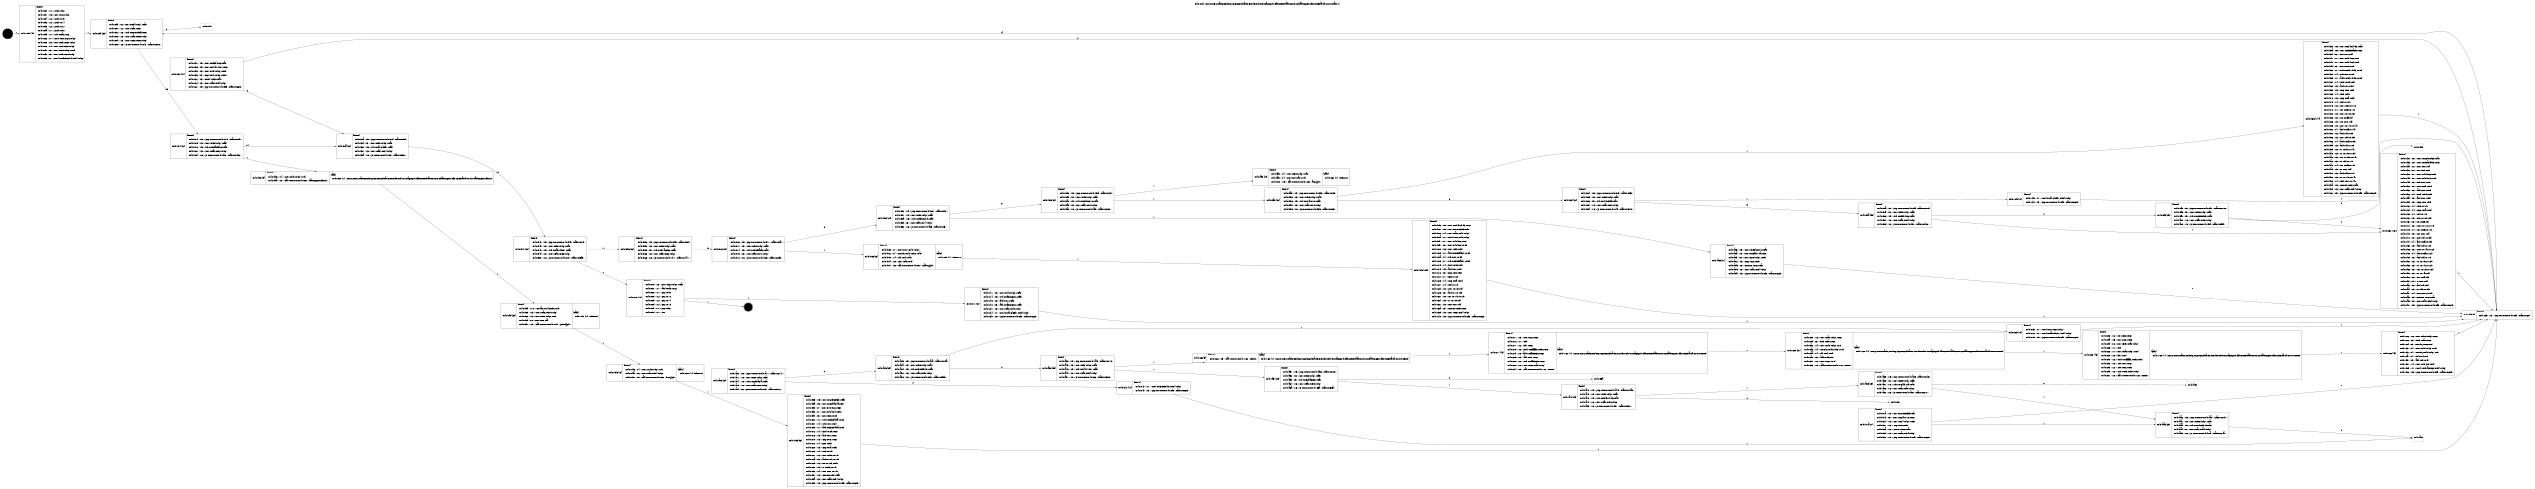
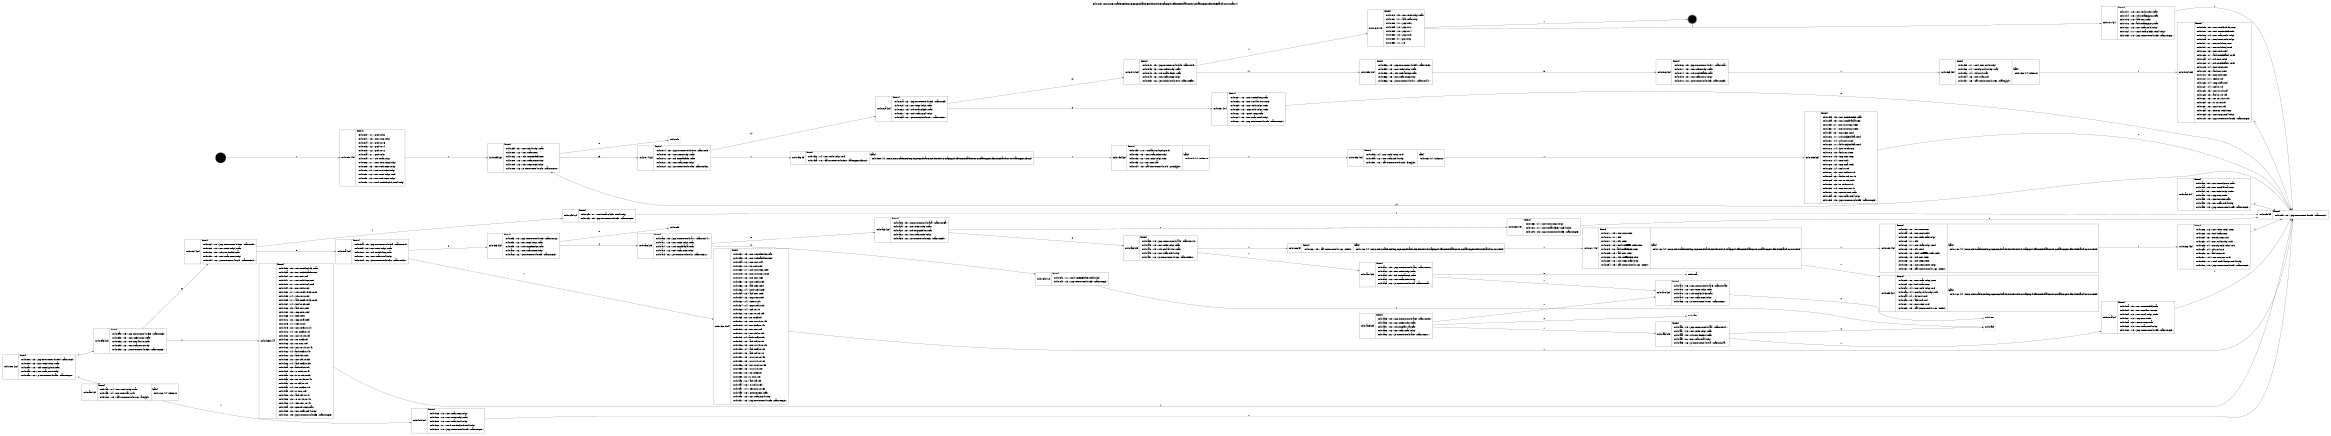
edge "0x401c51 [27]" -> "0x40192a [22]": reversed
node "0x401982 [22]": removed
edge "0x4019f3 [25]" -> "0x401d30 [134]": now "0x4019f3 [25]" -> "0x401a0c [25]"
edge "0x401c99 [31]" -> "0x401cb8 [46]": now "0x401c71 [40]" -> "0x401cb8 [46]"
edge "0x401a70 [25]" -> "0x401a89 [25]": reversed
node "0x401b05 [21]": added
edge "0x401b1a [27]" -> "0x401aa2 [25]": reversed
